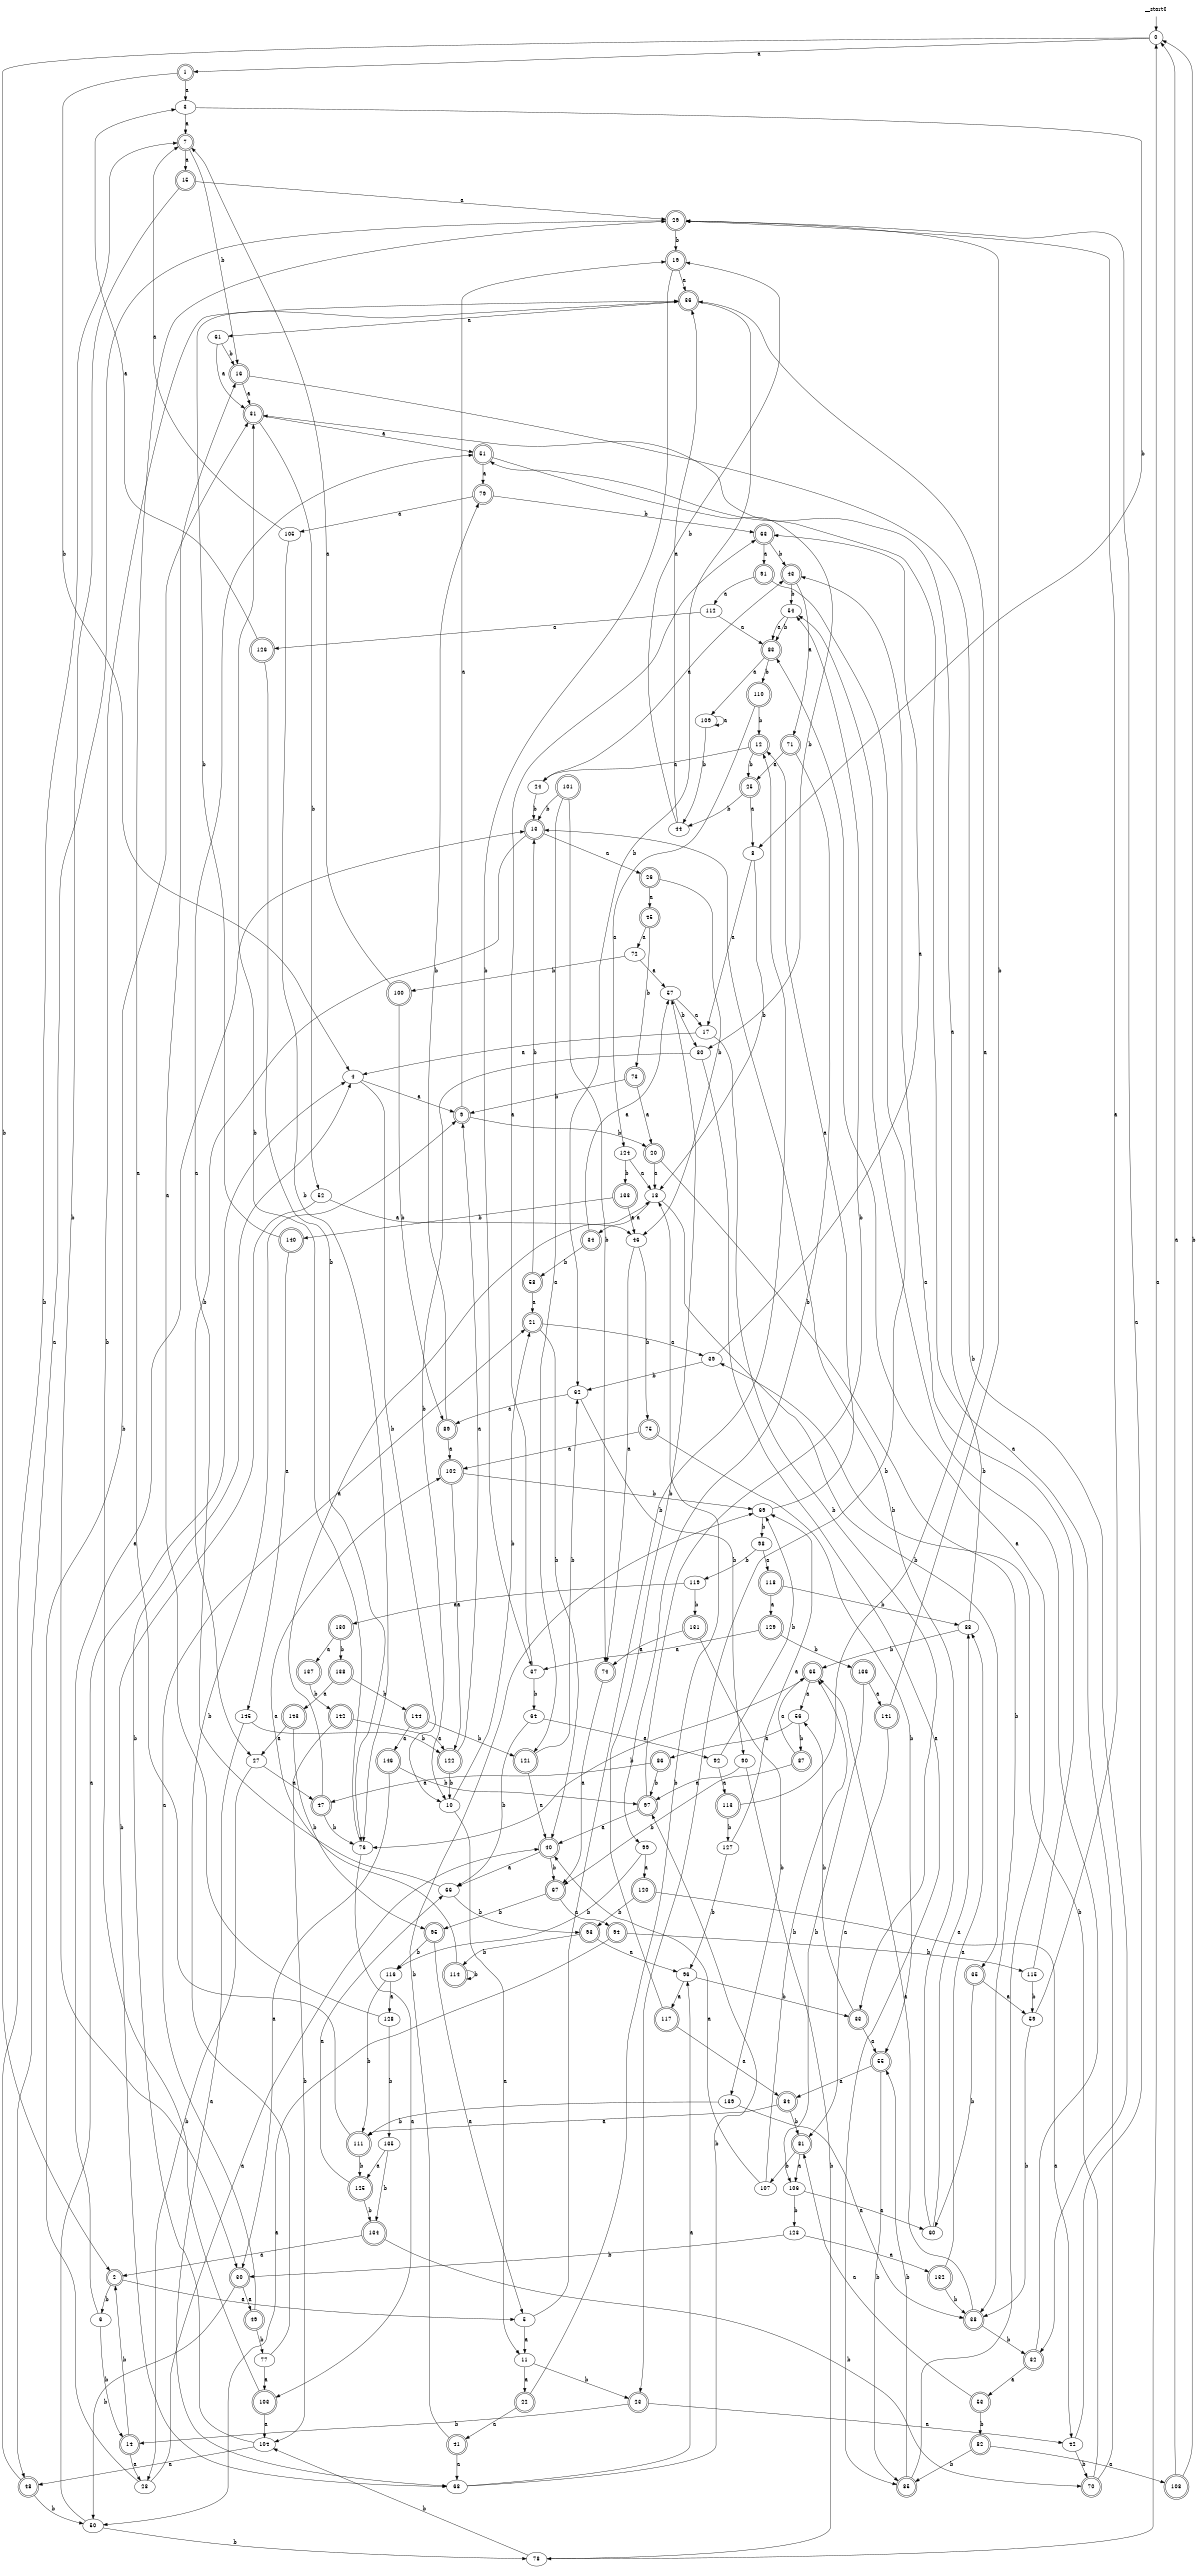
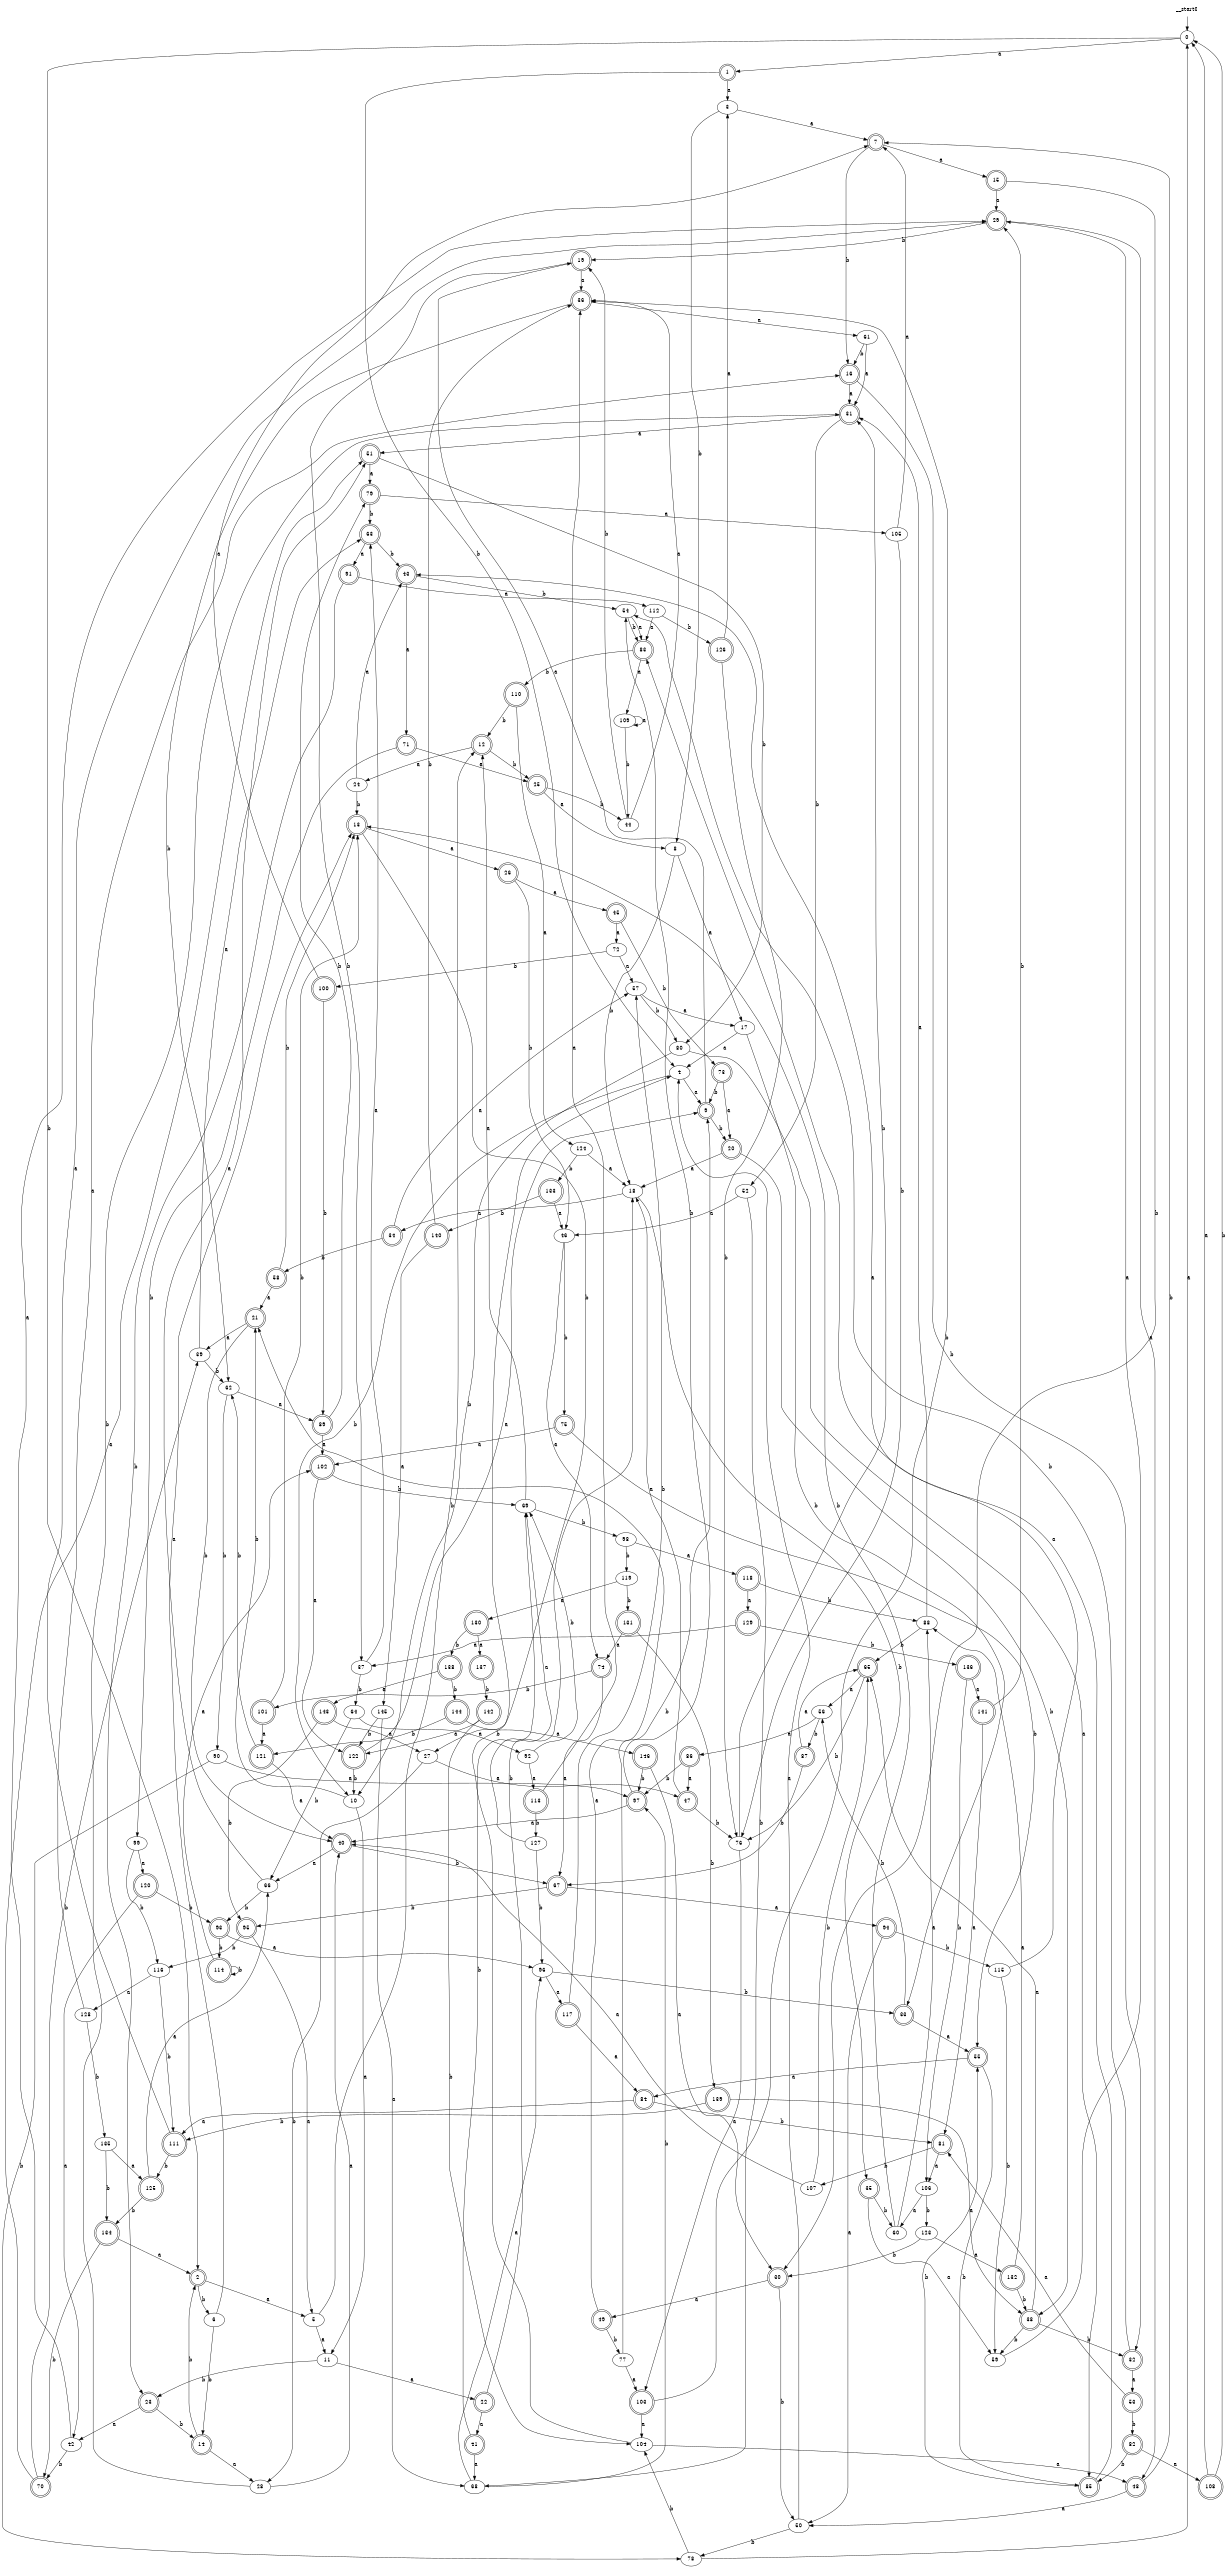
edge "112" -> "126": label "a" -> "b"
edge "101" -> "74": reversed
node "139": shape ellipse -> doublecircle
edge "59" -> "38": reversed
edge "48" -> "50": label "b" -> "a"
